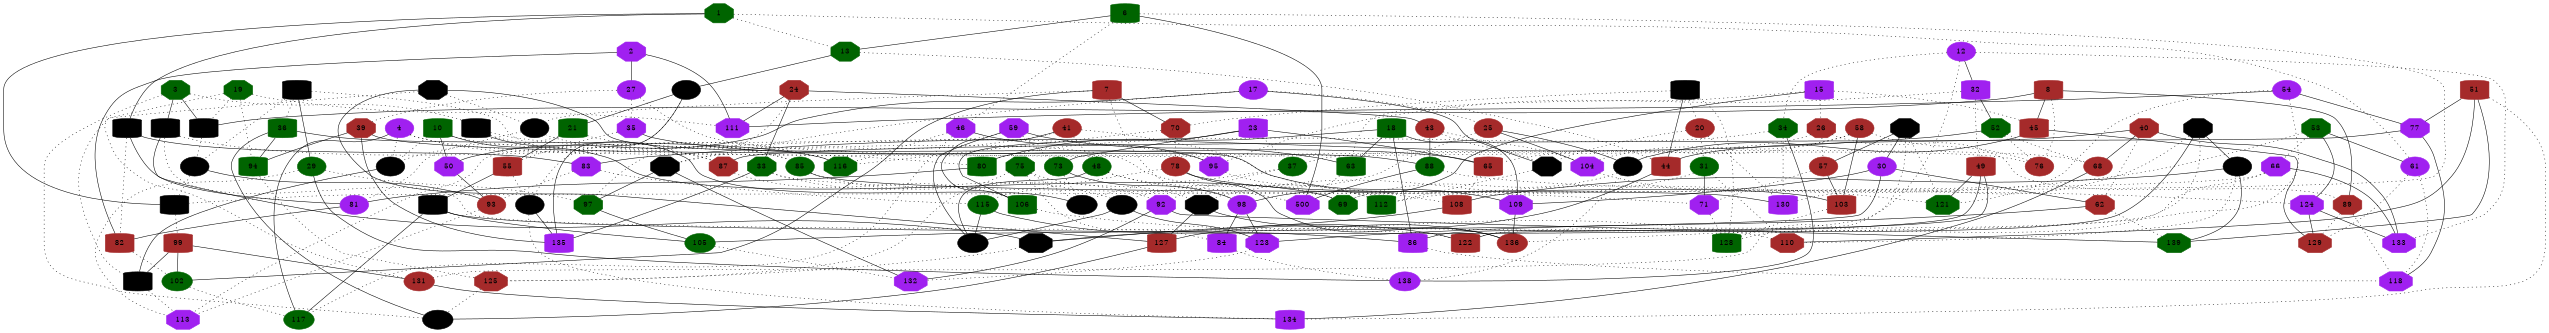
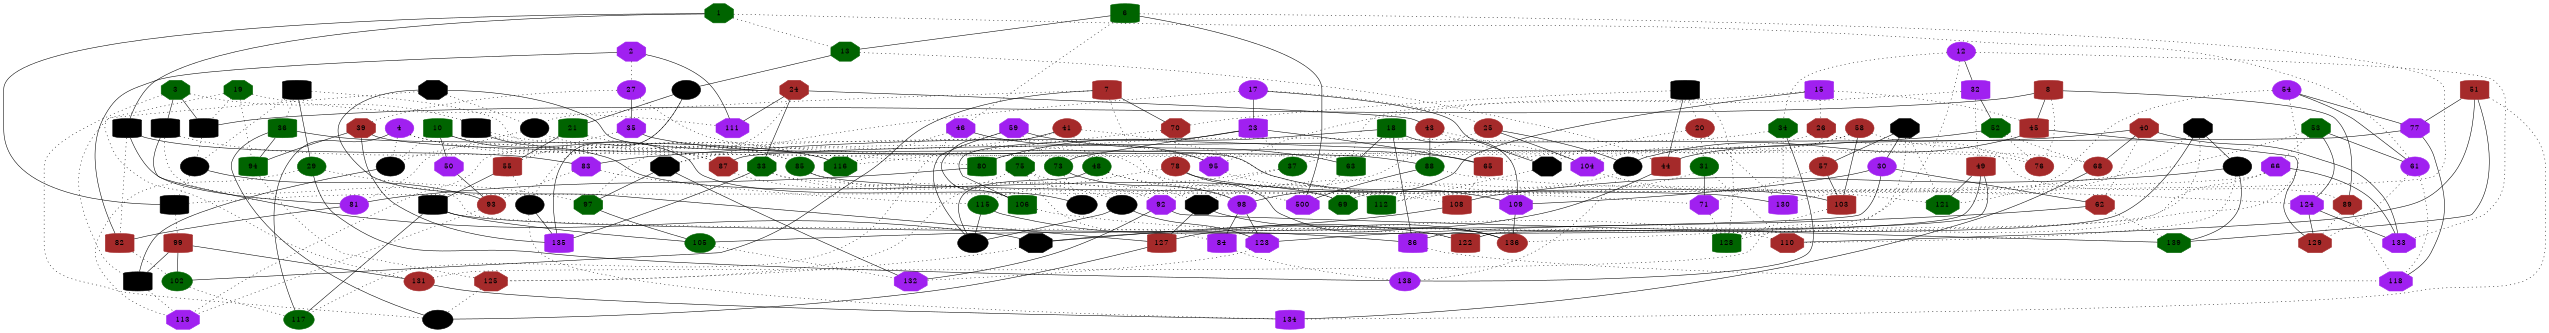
edge "2" -- "27": style solid -> dotted
edge "54" -- "111": now "54" -- "61"
edge "27" -- "35": style dotted -> solid
edge "17" -- "50": now "17" -- "23"
